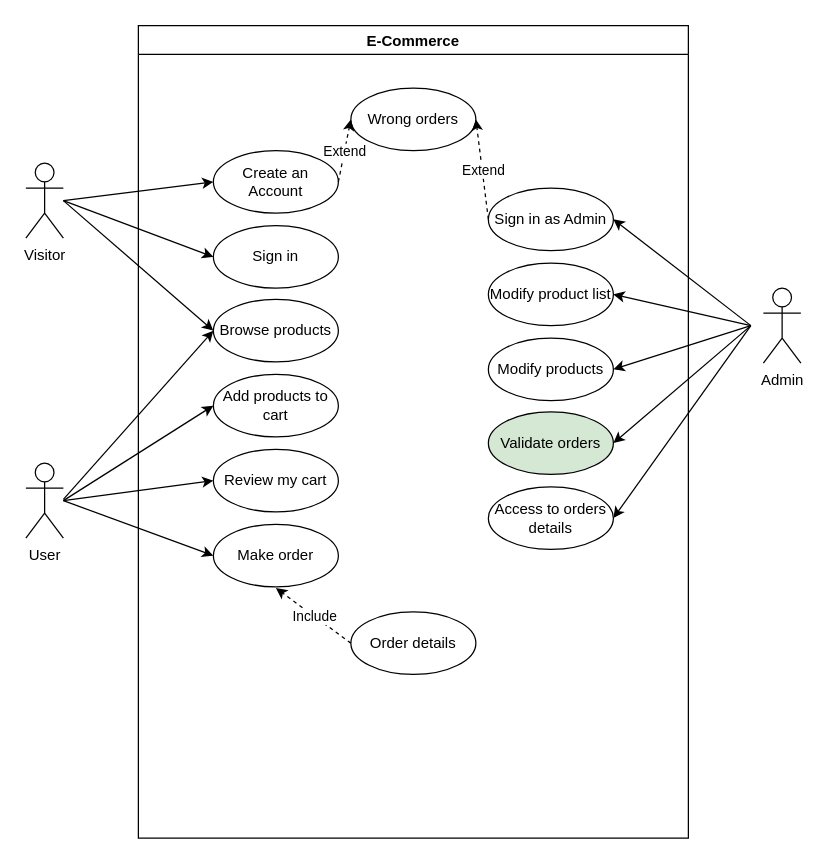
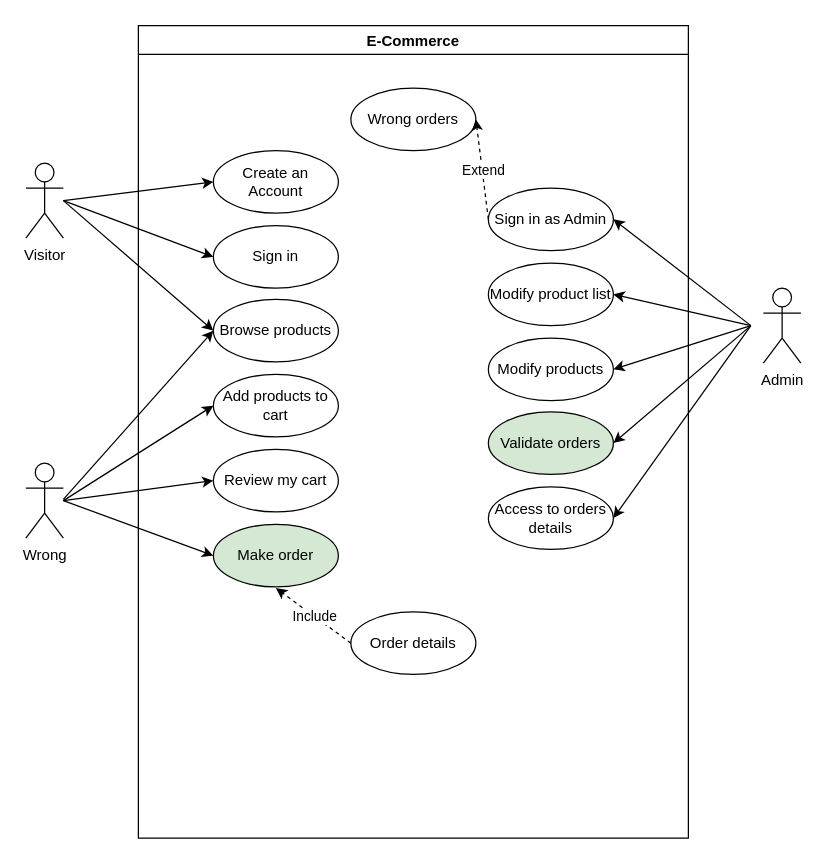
edge "Create an Account" -> "Wrong orders": removed, label "Extend"
node "User": label "User" -> "Wrong"
node "Make order": fillcolor #ffffff -> #d5e8d4
